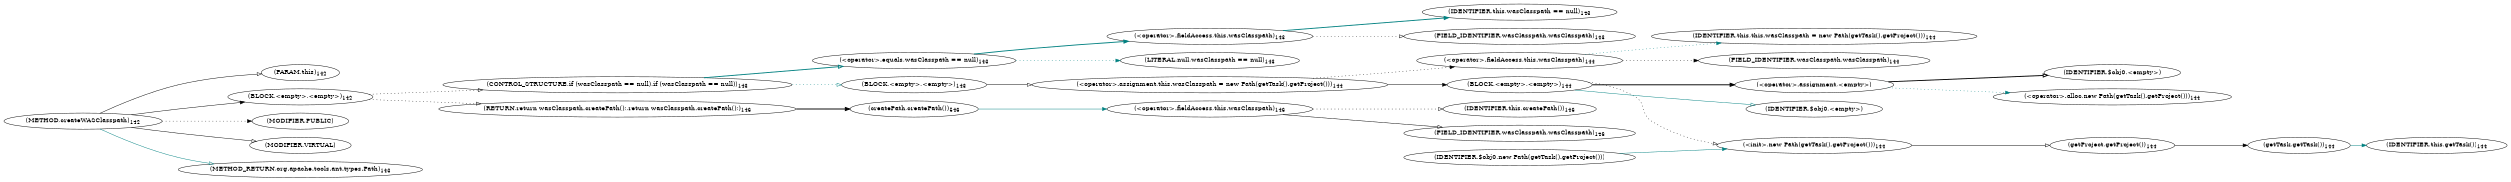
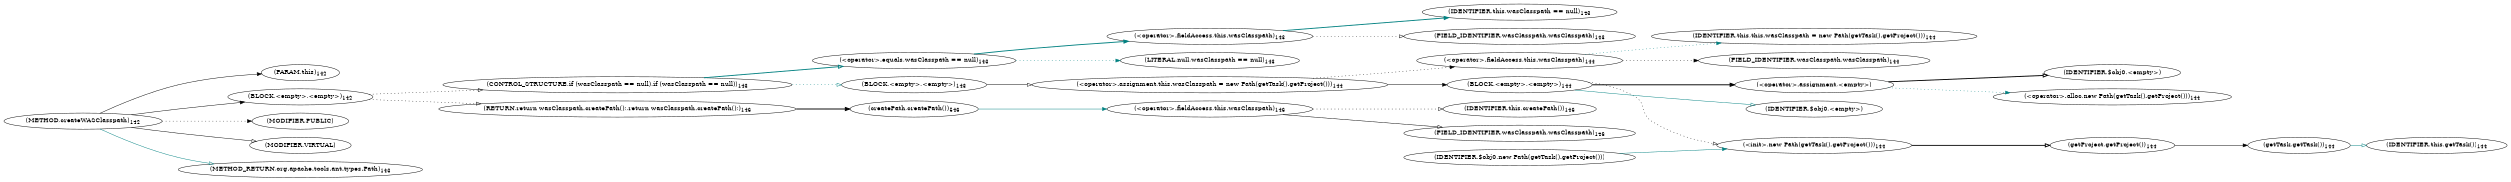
edge "(METHOD,createWASClasspath)" -> "(PARAM,this)": arrowhead onormal -> normal
edge "(<init>,new Path(getTask().getProject()))" -> "(getProject,getProject())": style solid -> bold
edge "(getTask,getTask())" -> "(IDENTIFIER,this,getTask())": arrowhead normal -> onormal
